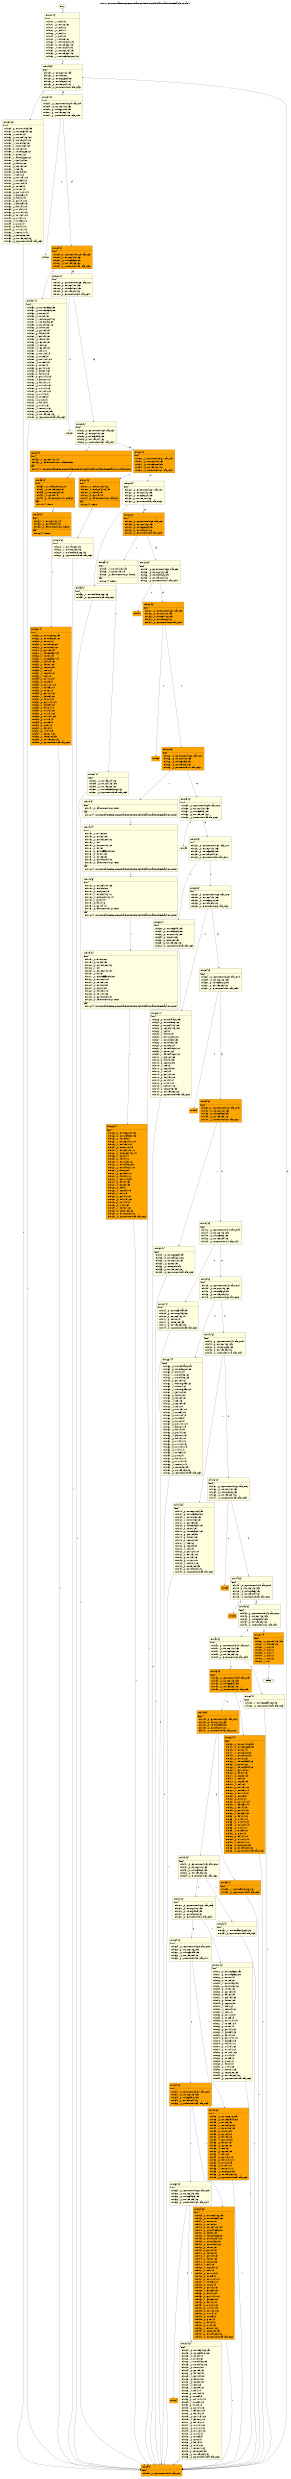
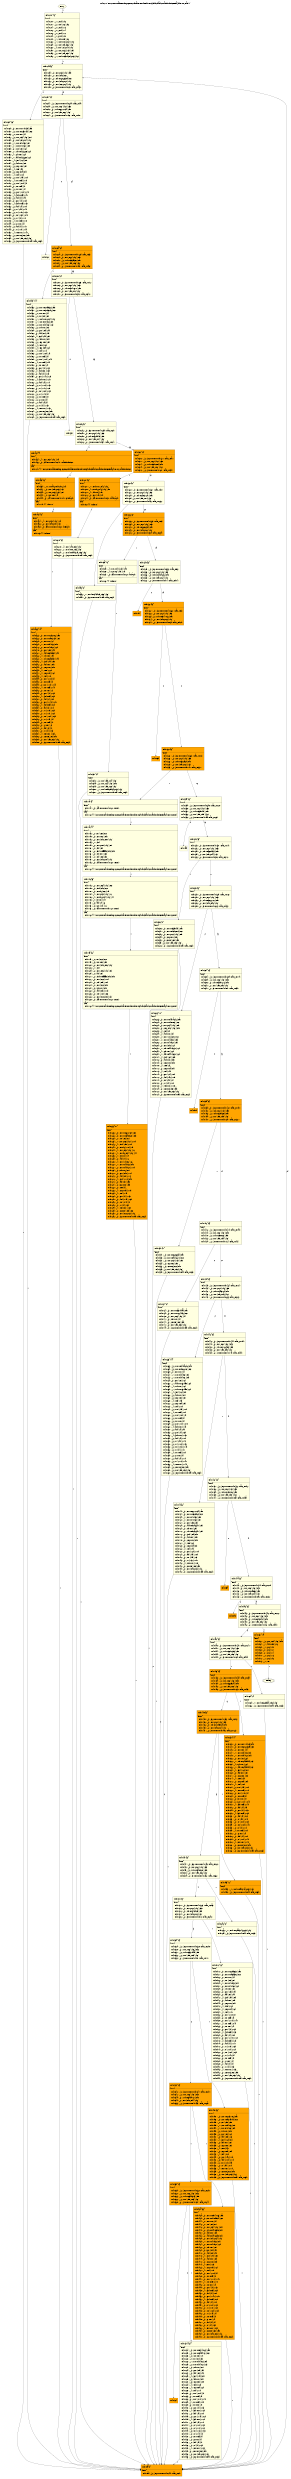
node "0x40155b [25]": fillcolor lightyellow -> orange
